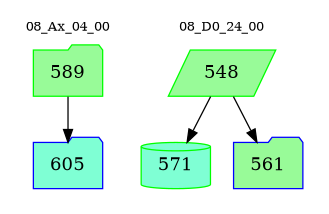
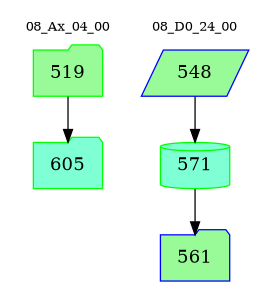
node "589": label "589" -> "519"
node "548": color green -> blue
edge "548" -> "561": now "571" -> "561"
node "605": color blue -> green
